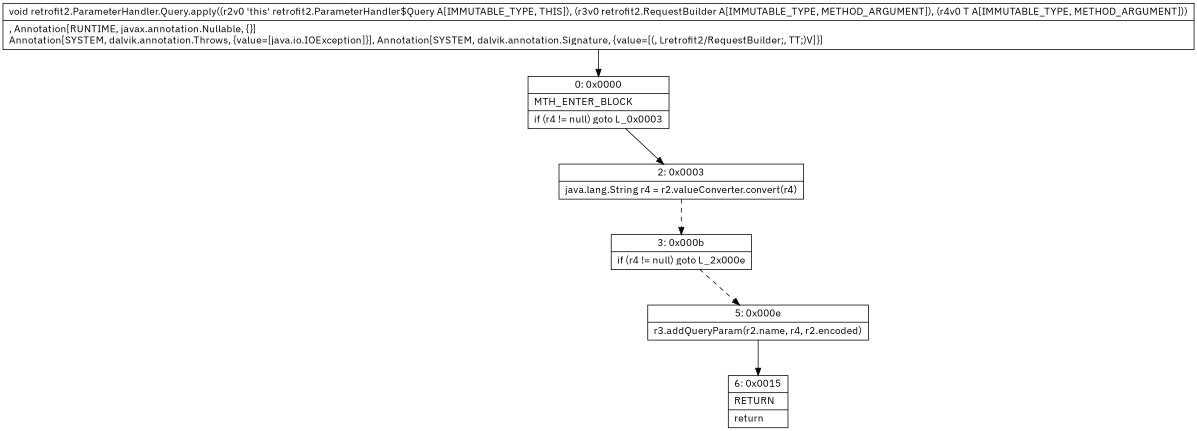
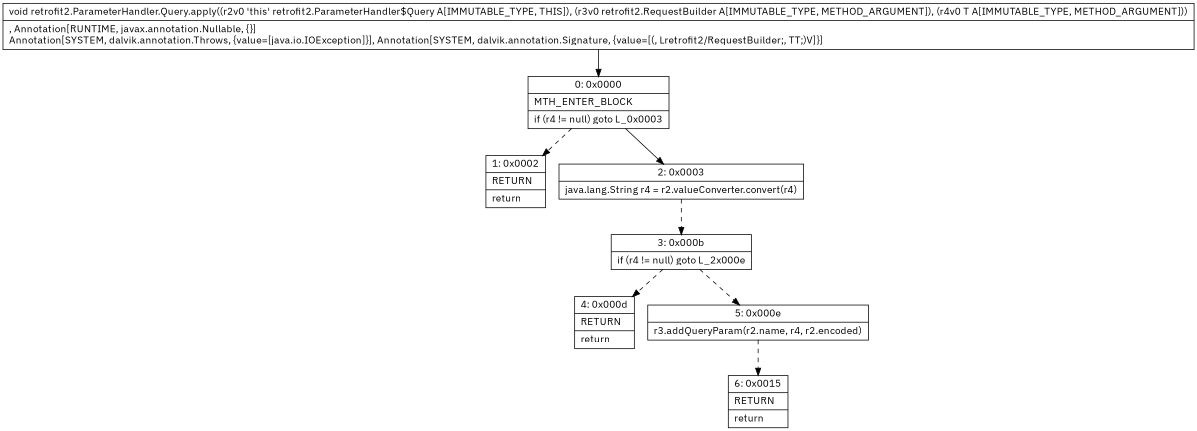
node "1: 0x0002": added
node "4: 0x000d": added
edge "5: 0x000e" -> "6: 0x0015": style solid -> dashed
